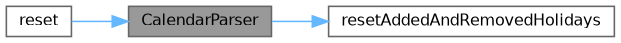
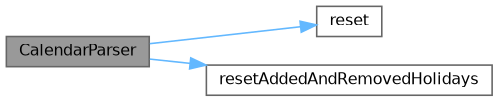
edge "reset" -> "CalendarParser": reversed
